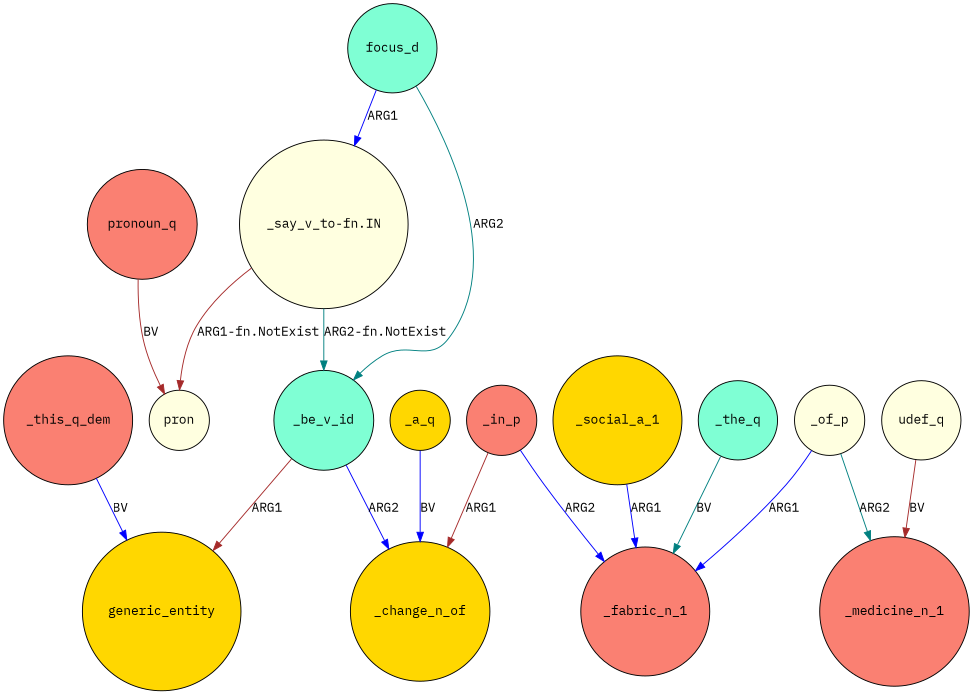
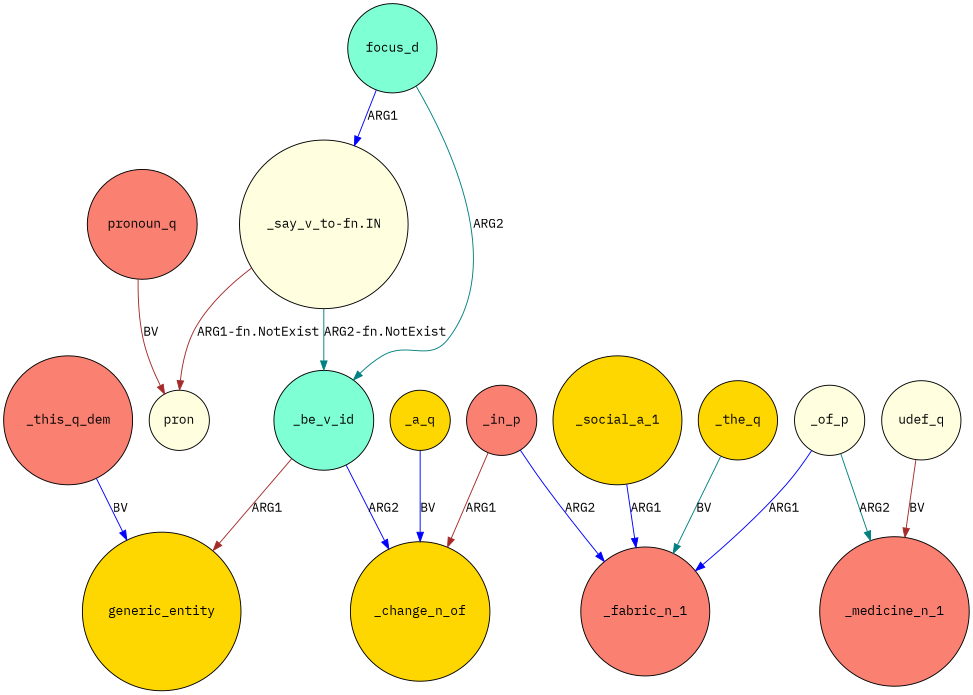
node "_the_q": fillcolor aquamarine -> gold
